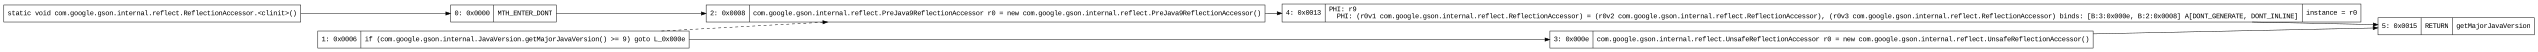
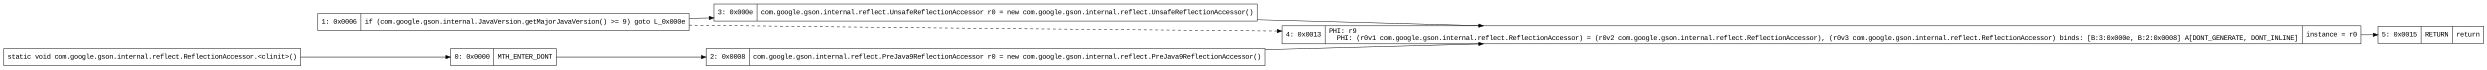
node "5: 0x0015": text "getMajorJavaVersion" -> "return"
edge "1: 0x0006" -> "2: 0x0008": now "1: 0x0006" -> "4: 0x0013"
edge "3: 0x000e" -> "5: 0x0015": now "3: 0x000e" -> "4: 0x0013"
